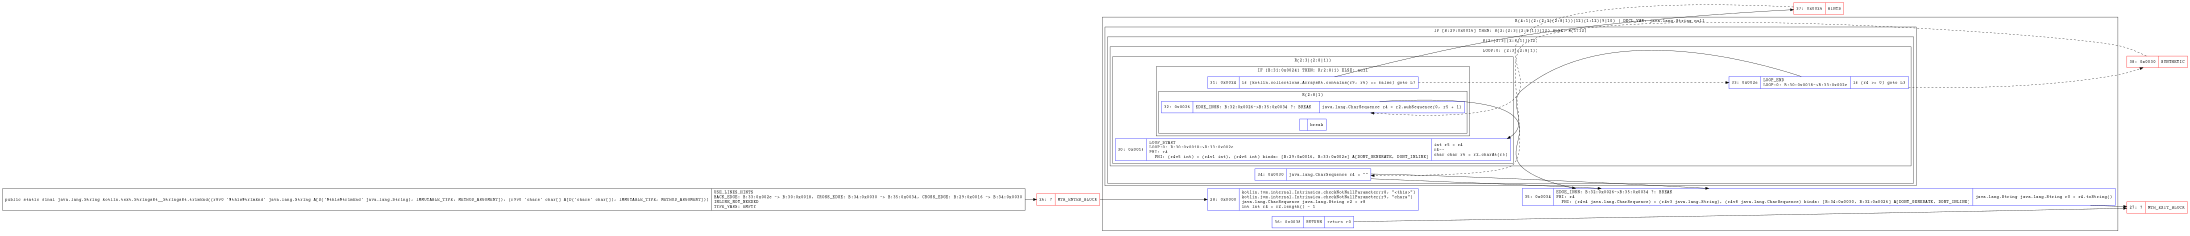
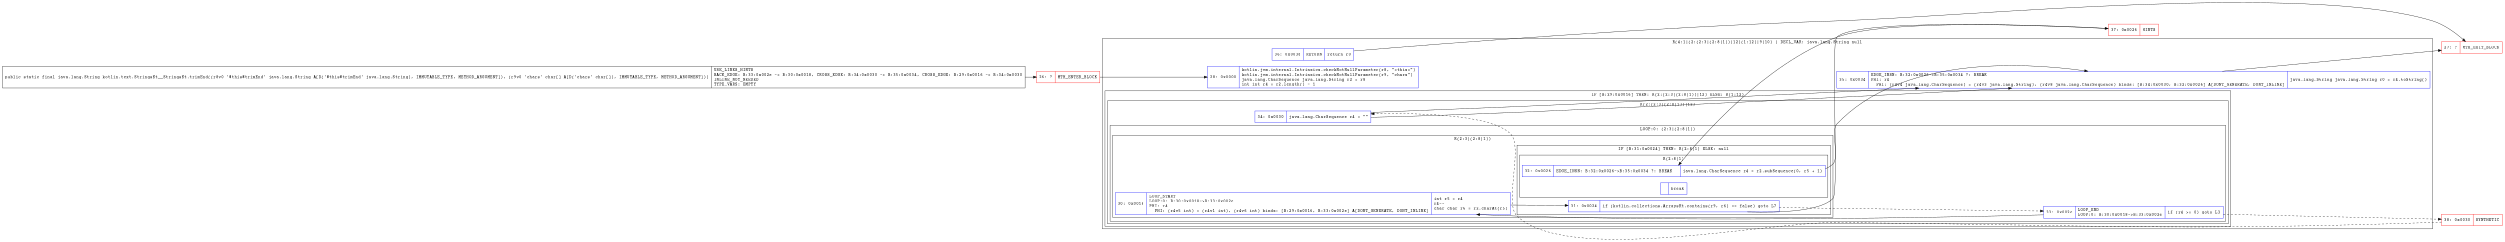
edge "37: 0x0026" -> "32: 0x0026": style dashed -> solid
edge "30: 0x0018" -> "31: 0x0024": added
